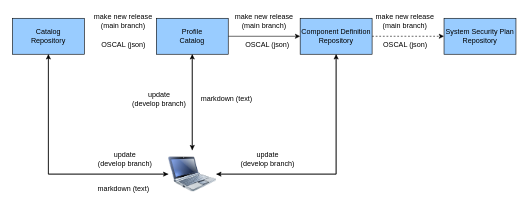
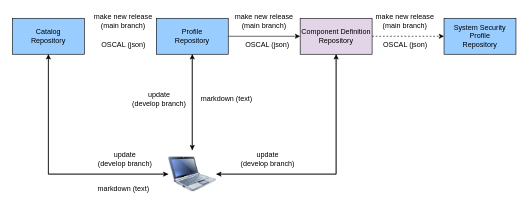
node "Profile Catalog": label "Profile Catalog" -> "Profile Repository"
node "Component Definition Repository": fillcolor #99ccff -> #e1d5e7
node "System Security Plan Repository": label "System Security Plan Repository" -> "System Security Profile Repository"
